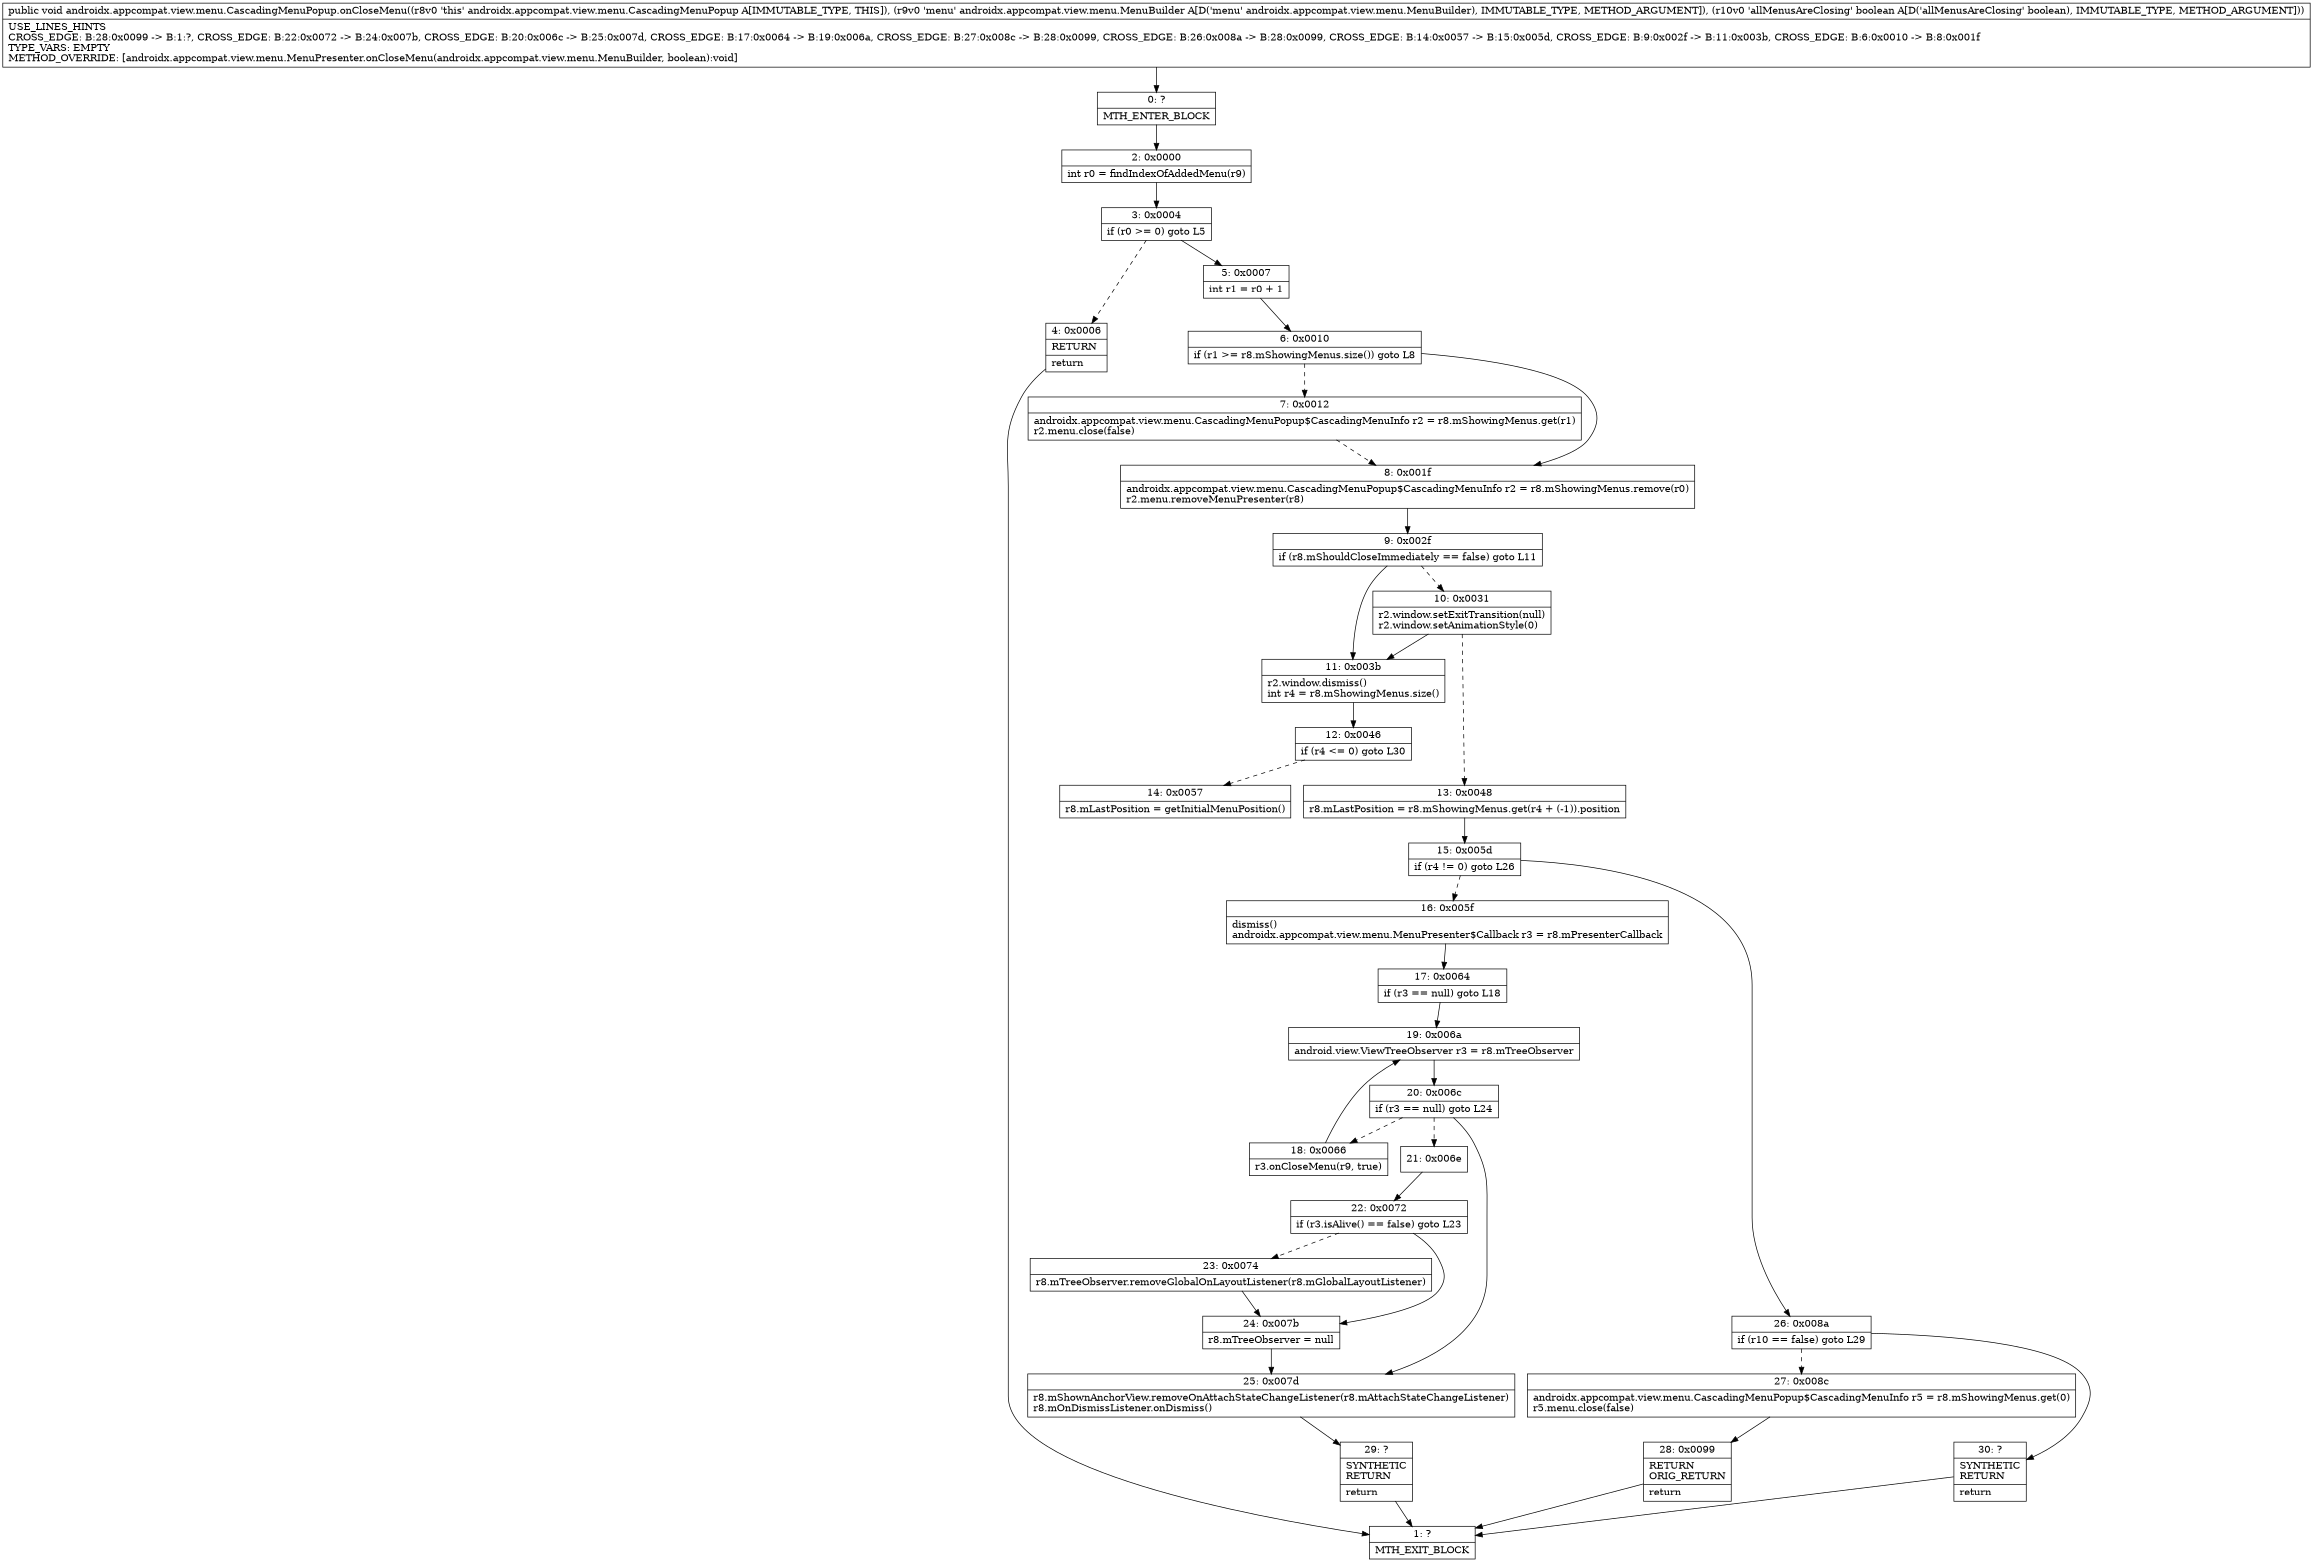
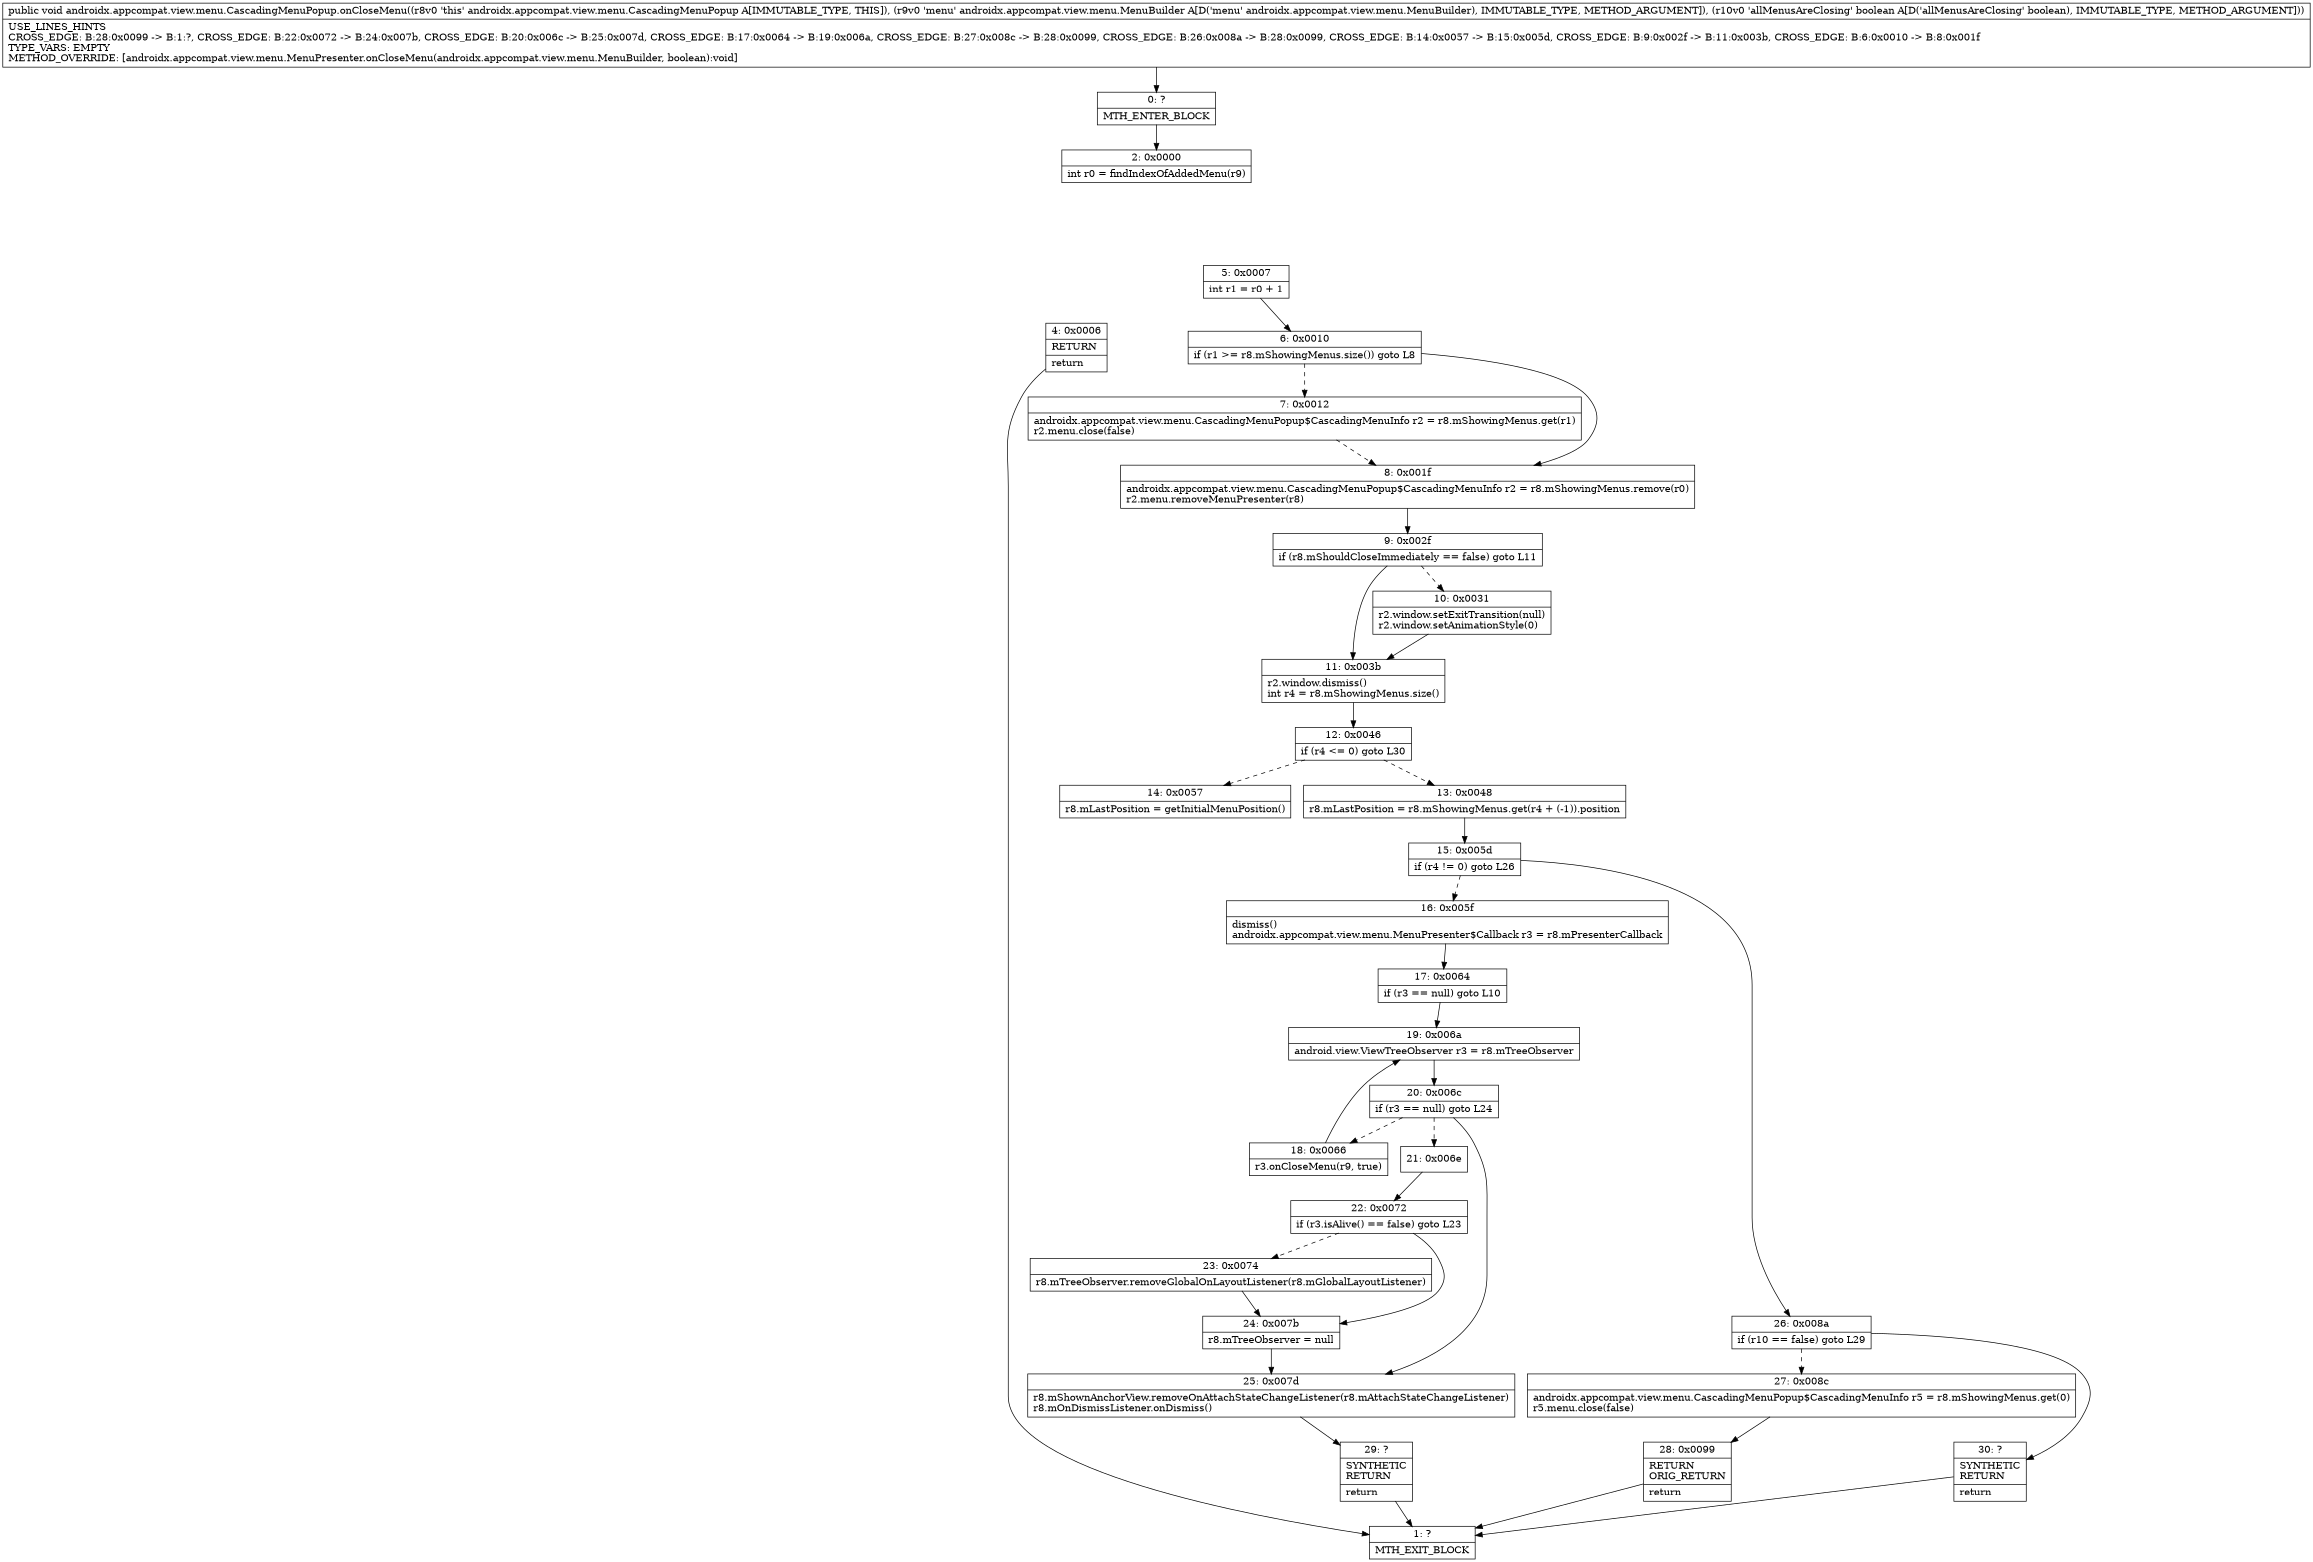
node "3: 0x0004": removed
edge "10: 0x0031" -> "13: 0x0048": now "12: 0x0046" -> "13: 0x0048"
node "17: 0x0064": text "if (r3 == null) goto L18" -> "if (r3 == null) goto L10"
